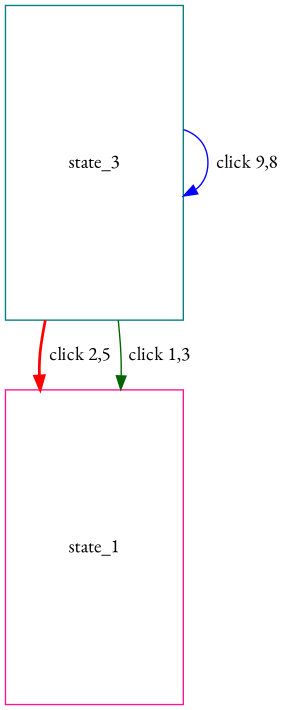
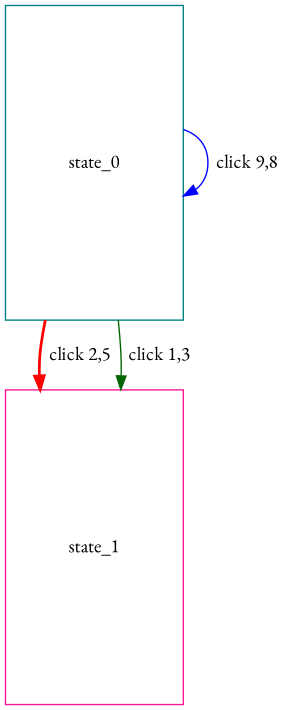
node "state_3": label "state_3" -> "state_0"
